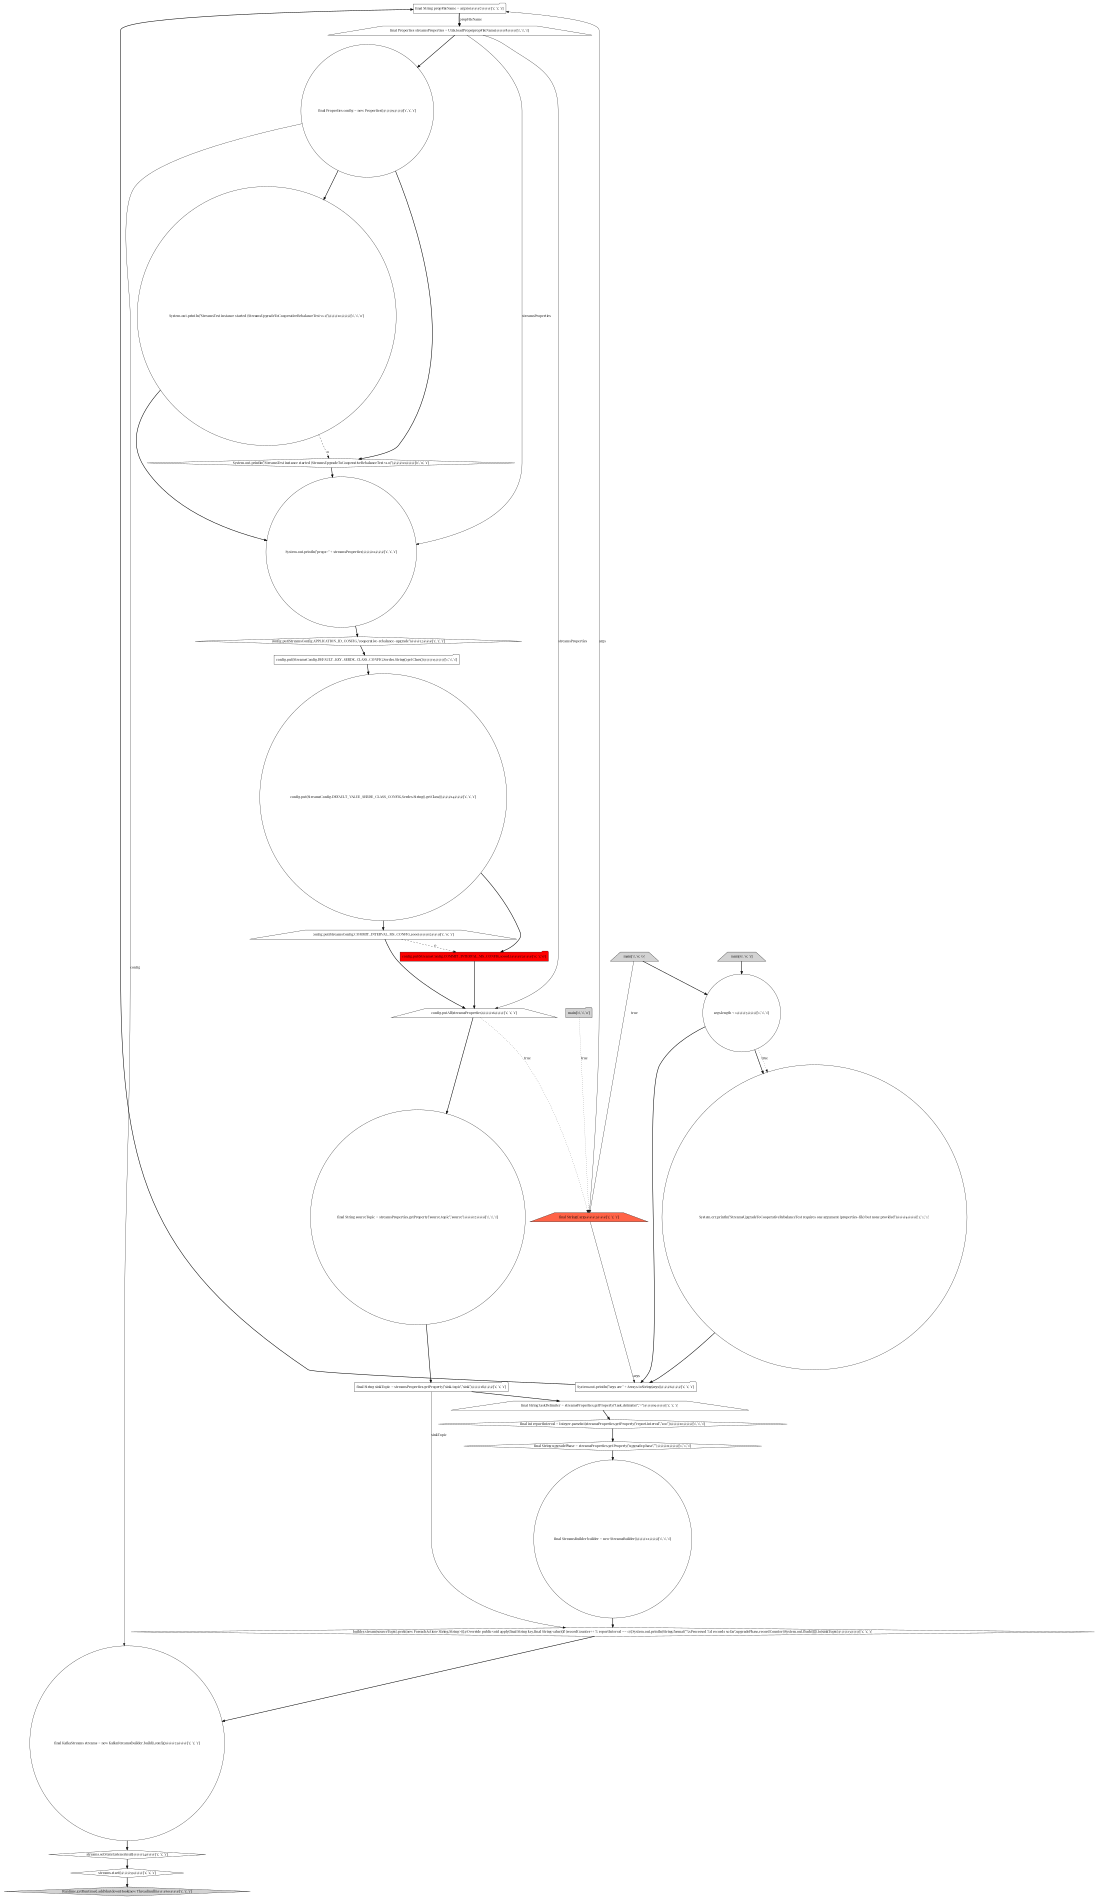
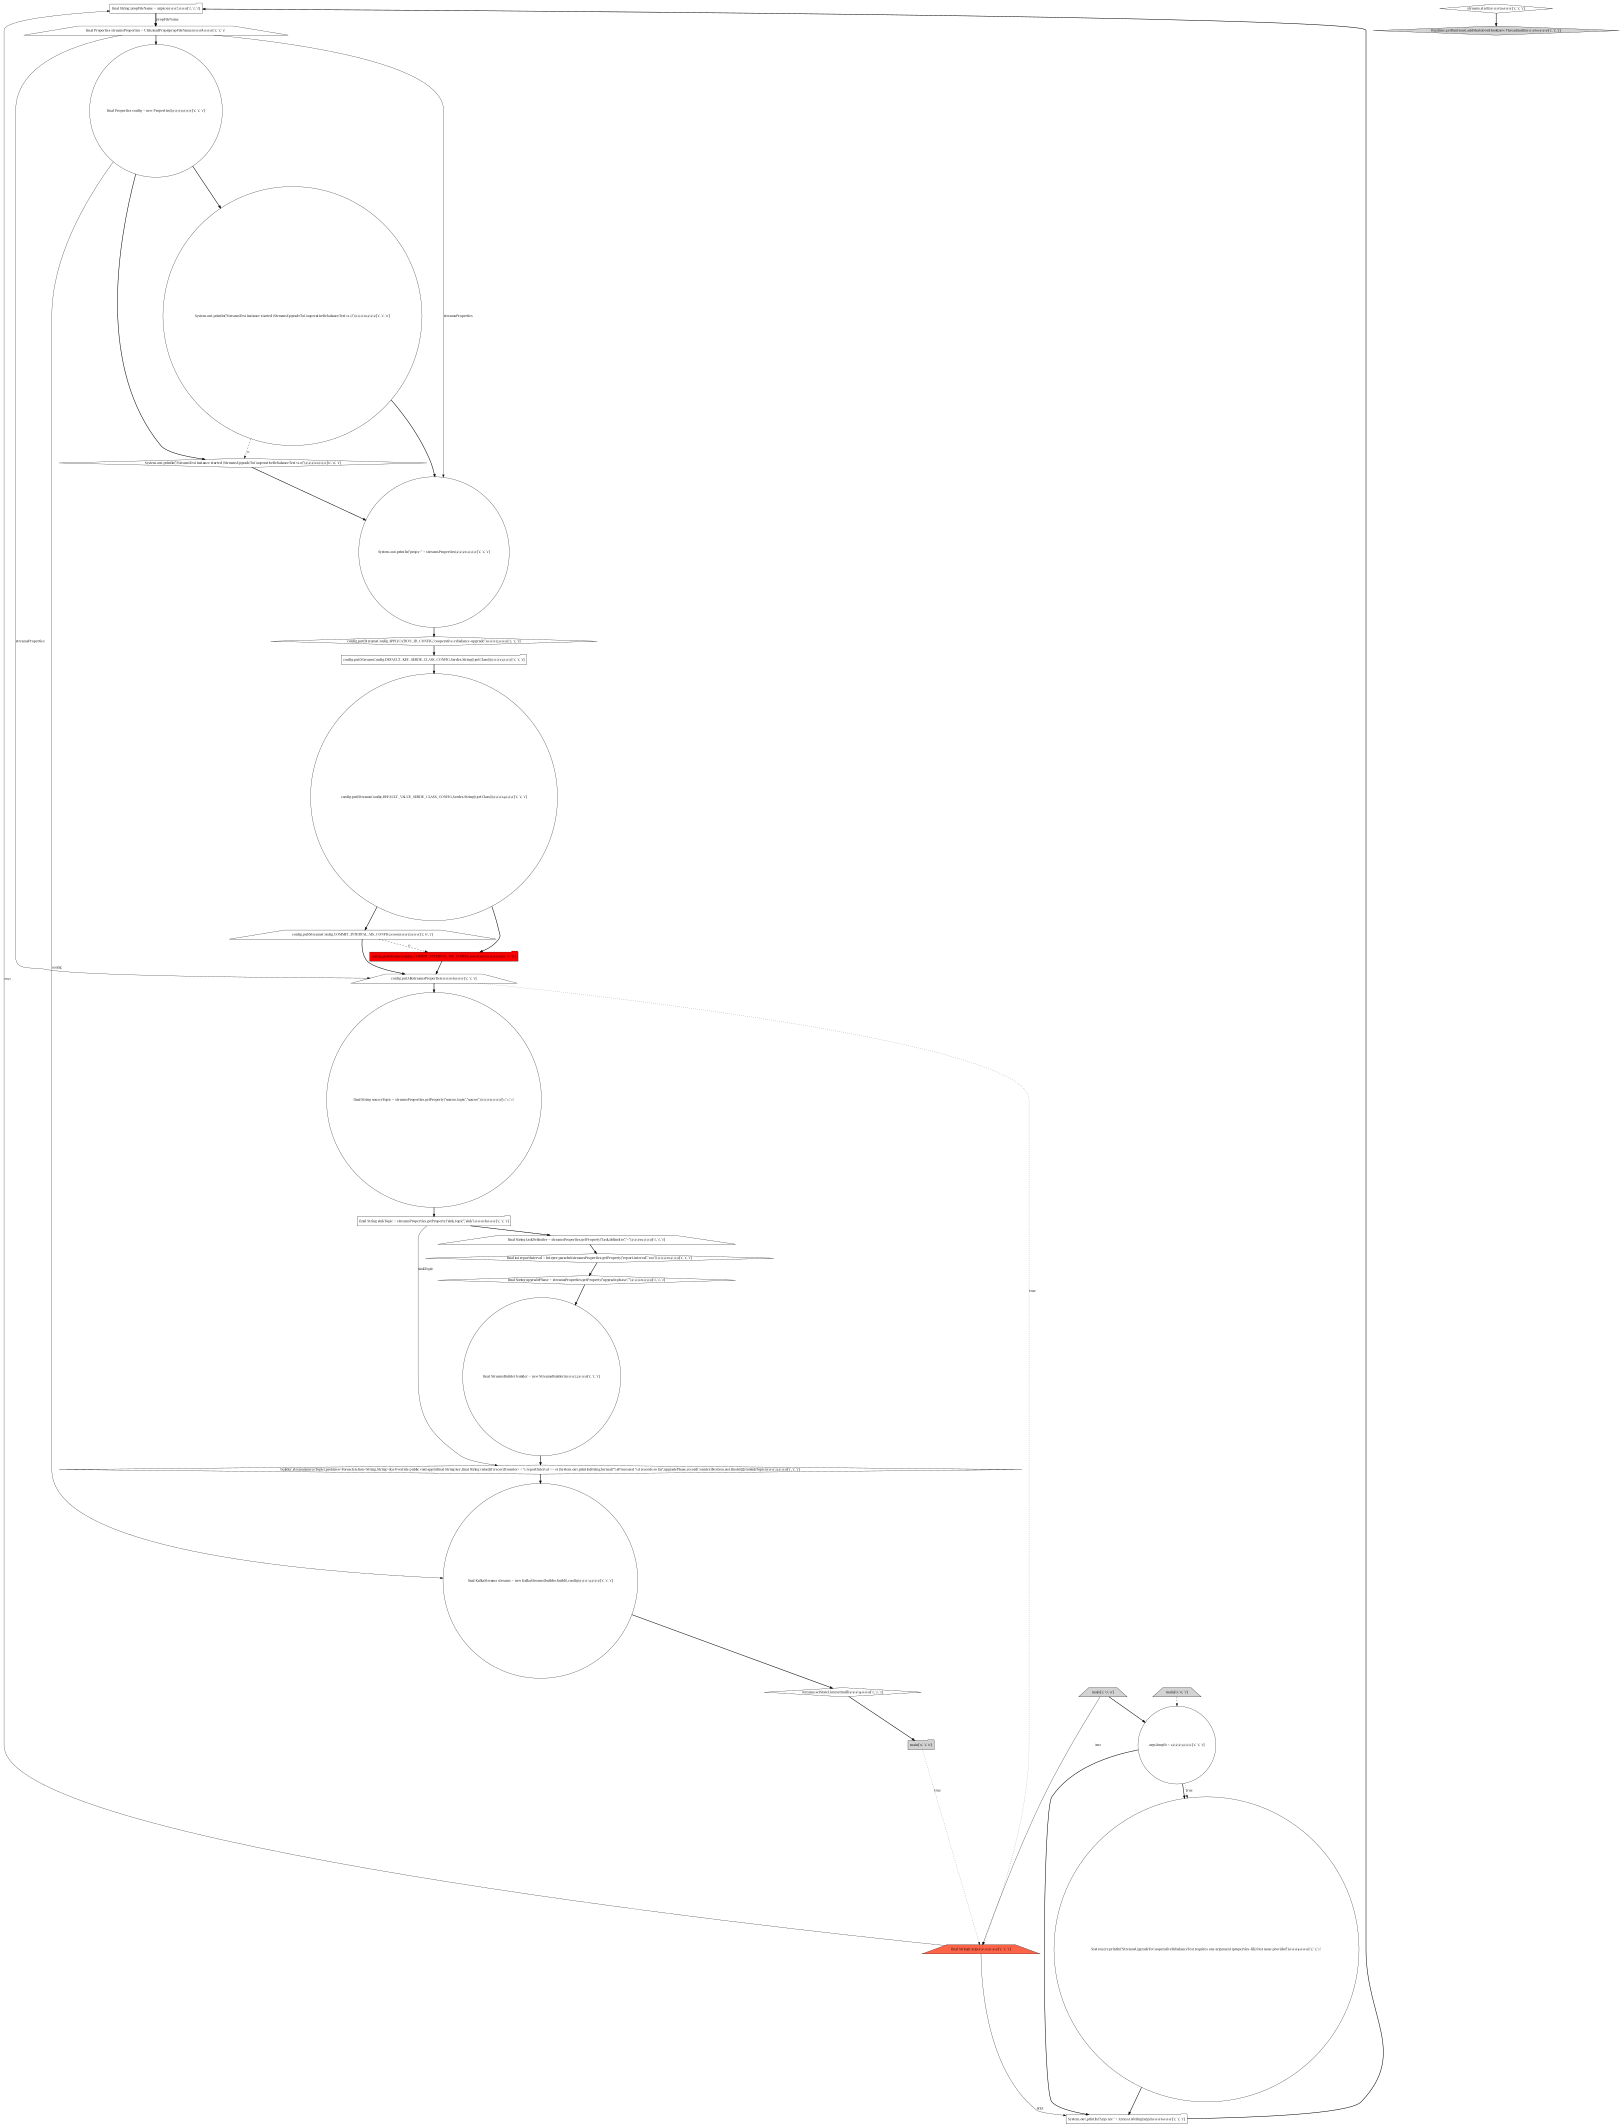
edge "main['0', '0', '1']" -> "args.length < 1@@@3@@@['1', '1', '1']": style bold -> dashed
edge "streams.setStateListener(null)@@@34@@@['1', '1', '1']" -> "streams.start()@@@59@@@['1', '1', '1']": now "streams.setStateListener(null)@@@34@@@['1', '1', '1']" -> "main['0', '1', '0']"
